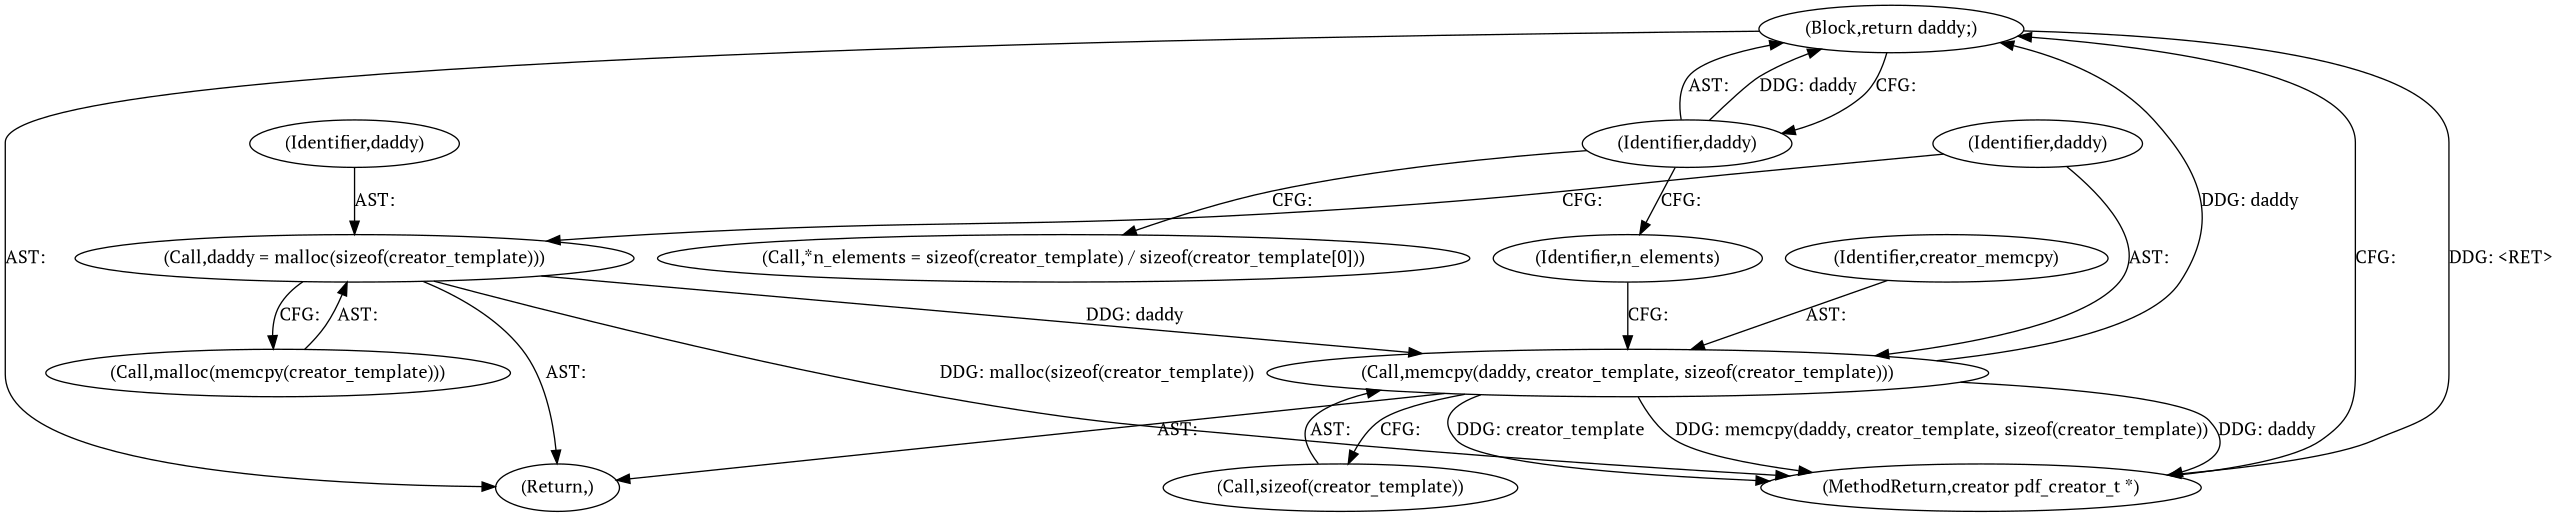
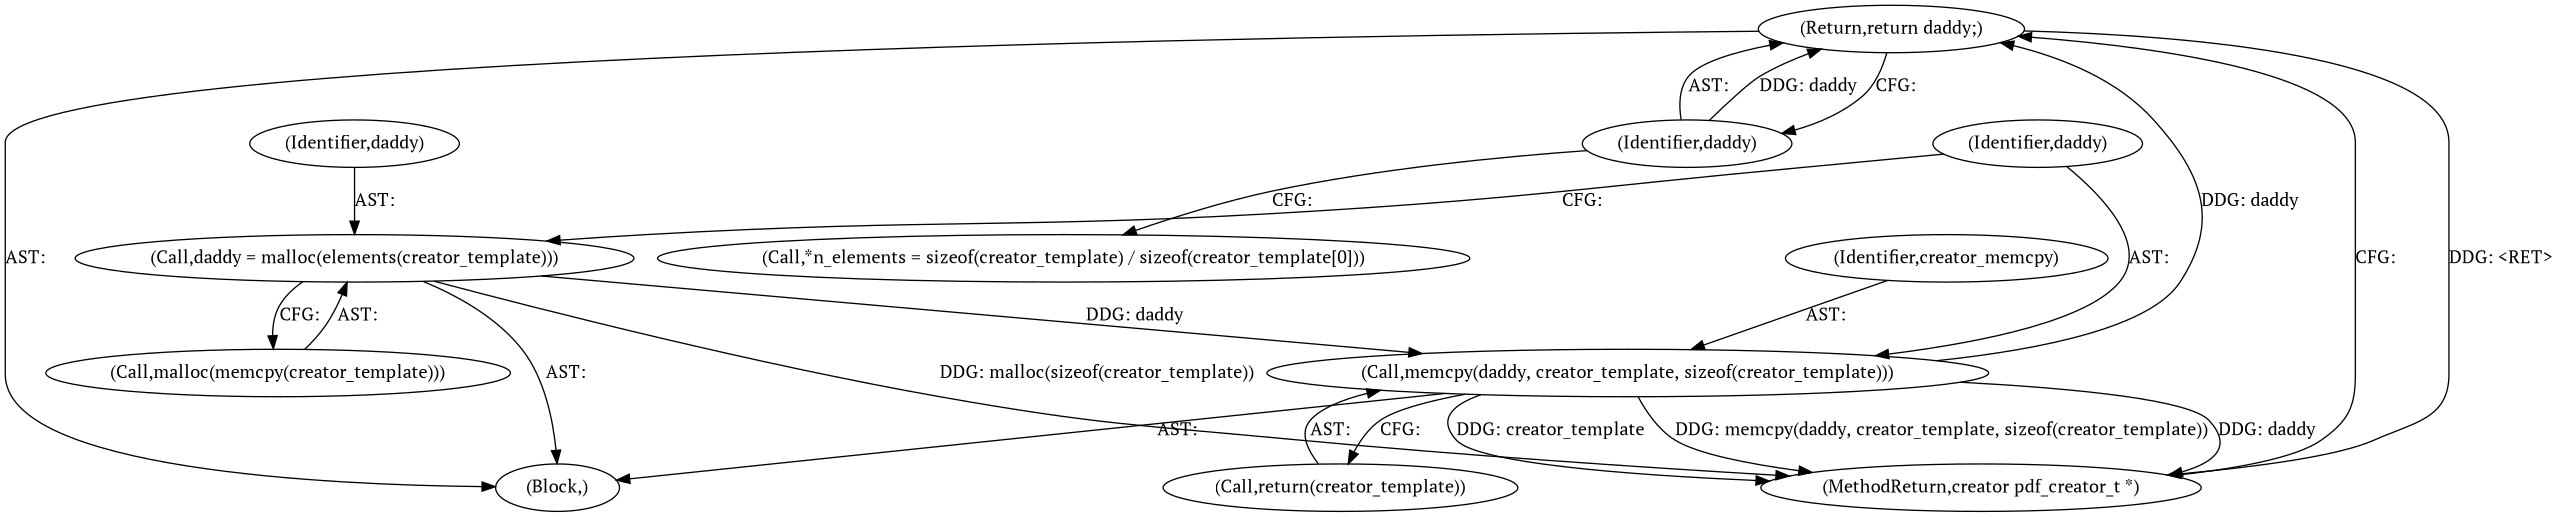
node "(Block,return daddy;)": label "(Block,return daddy;)" -> "(Return,return daddy;)"
node "(Call,daddy = malloc(sizeof(creator_template)))": label "(Call,daddy = malloc(sizeof(creator_template)))" -> "(Call,daddy = malloc(elements(creator_template)))"
node "(Identifier,n_elements)": removed
node "(Return,)": label "(Return,)" -> "(Block,)"
node "(Call,sizeof(creator_template))": label "(Call,sizeof(creator_template))" -> "(Call,return(creator_template))"
